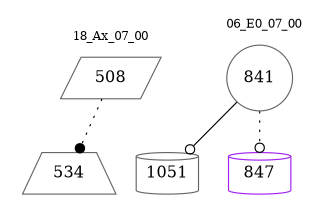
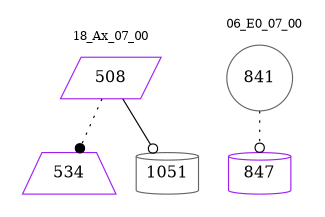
node "508": color gray40 -> purple
edge "841" -> "1051": now "508" -> "1051"
node "534": color gray40 -> purple
